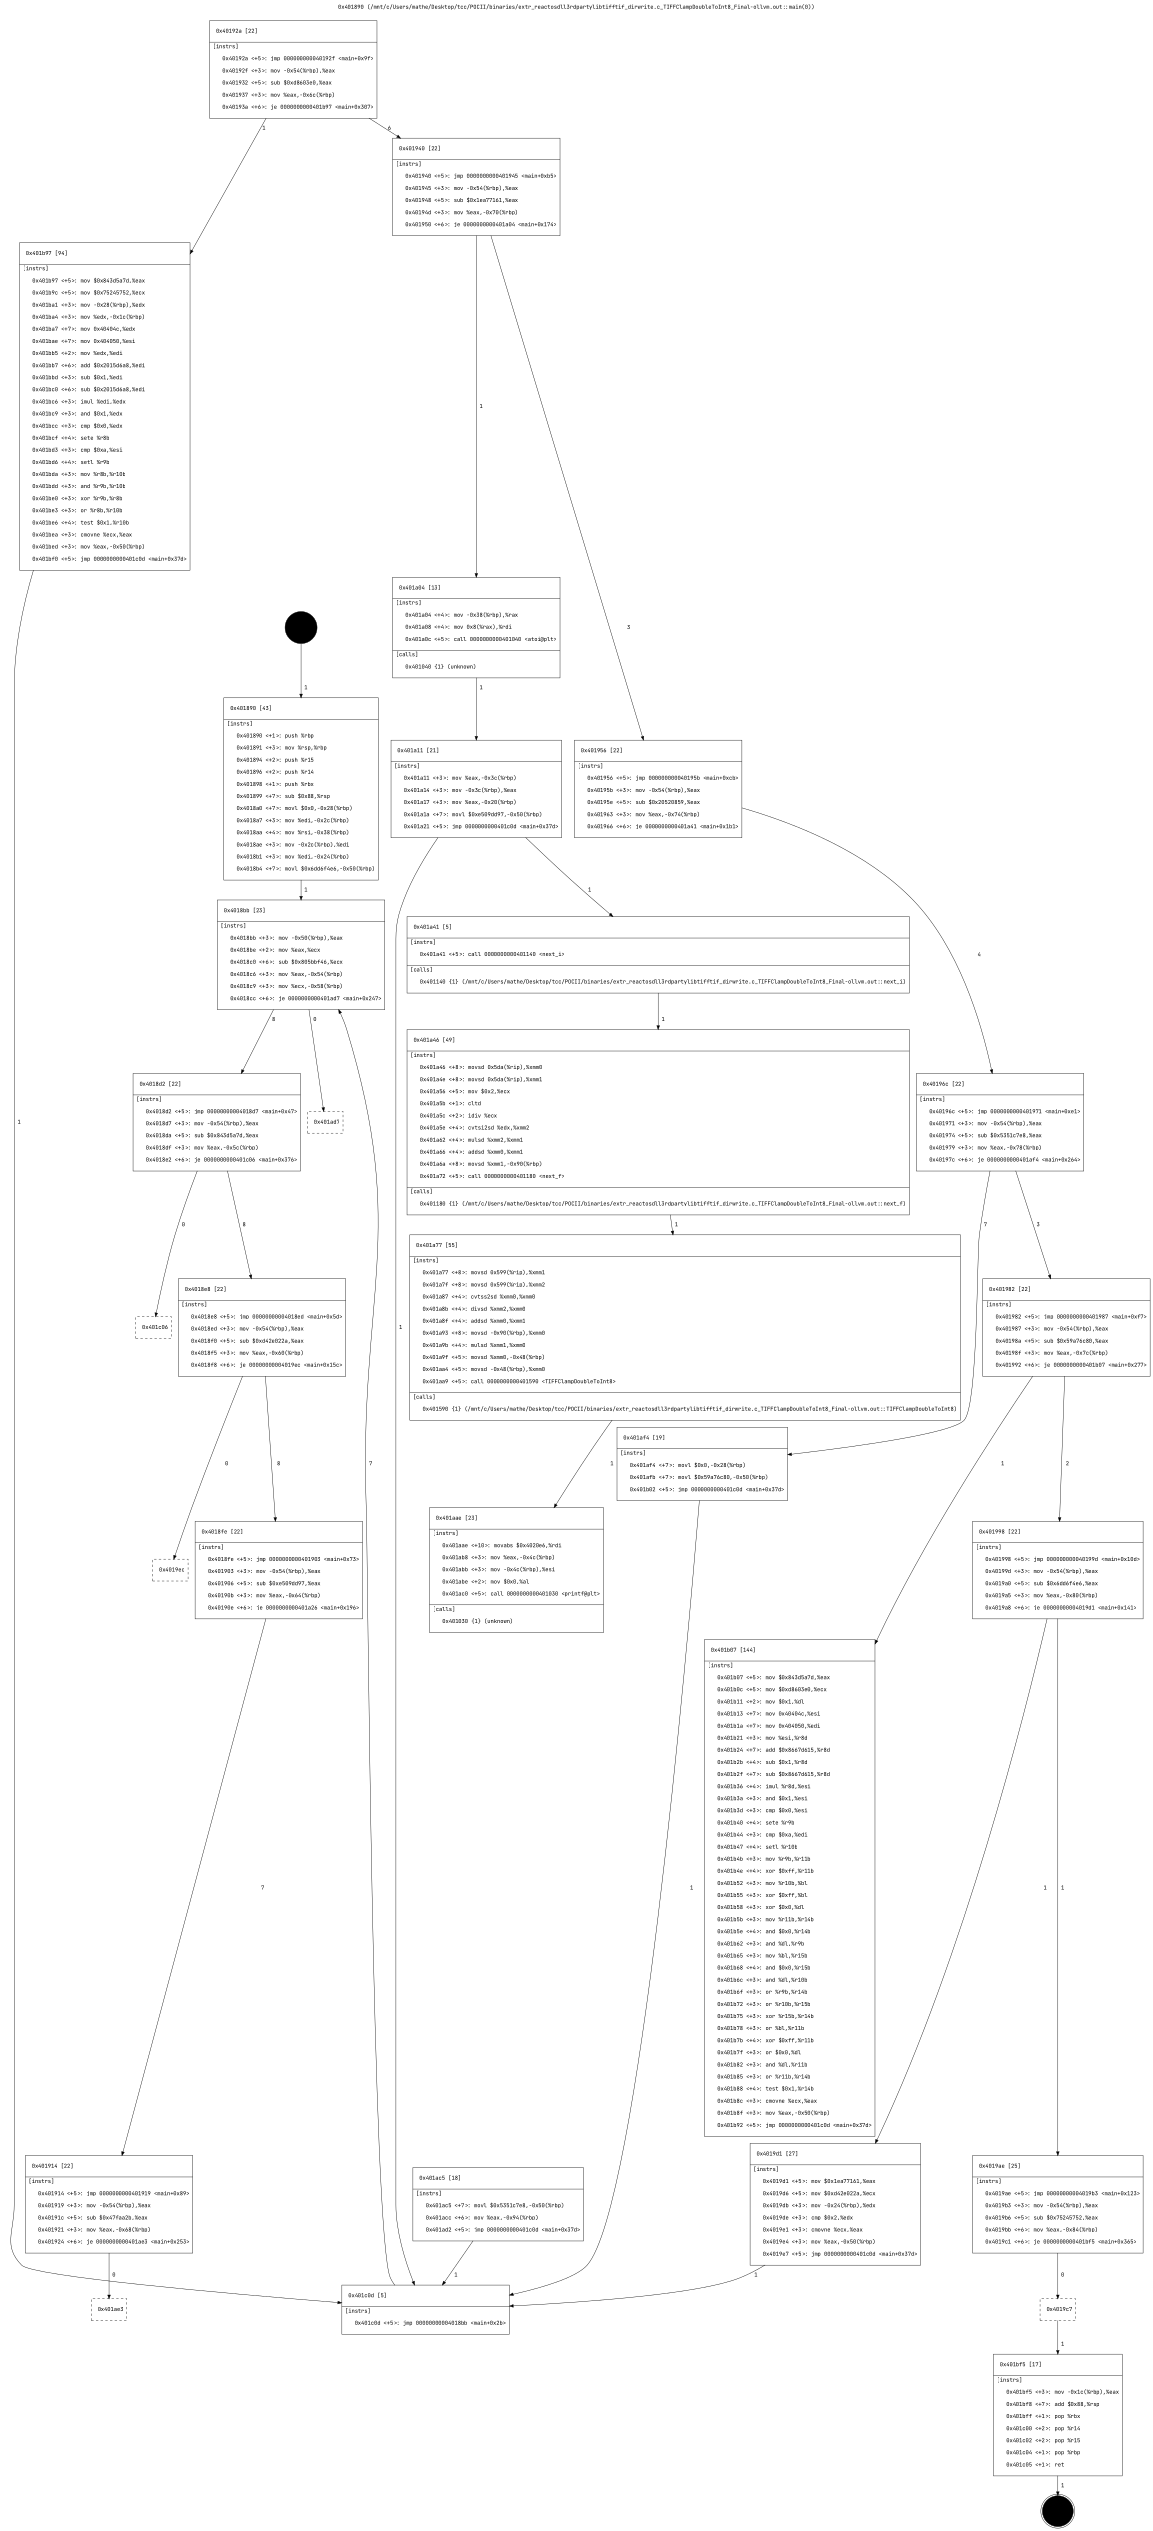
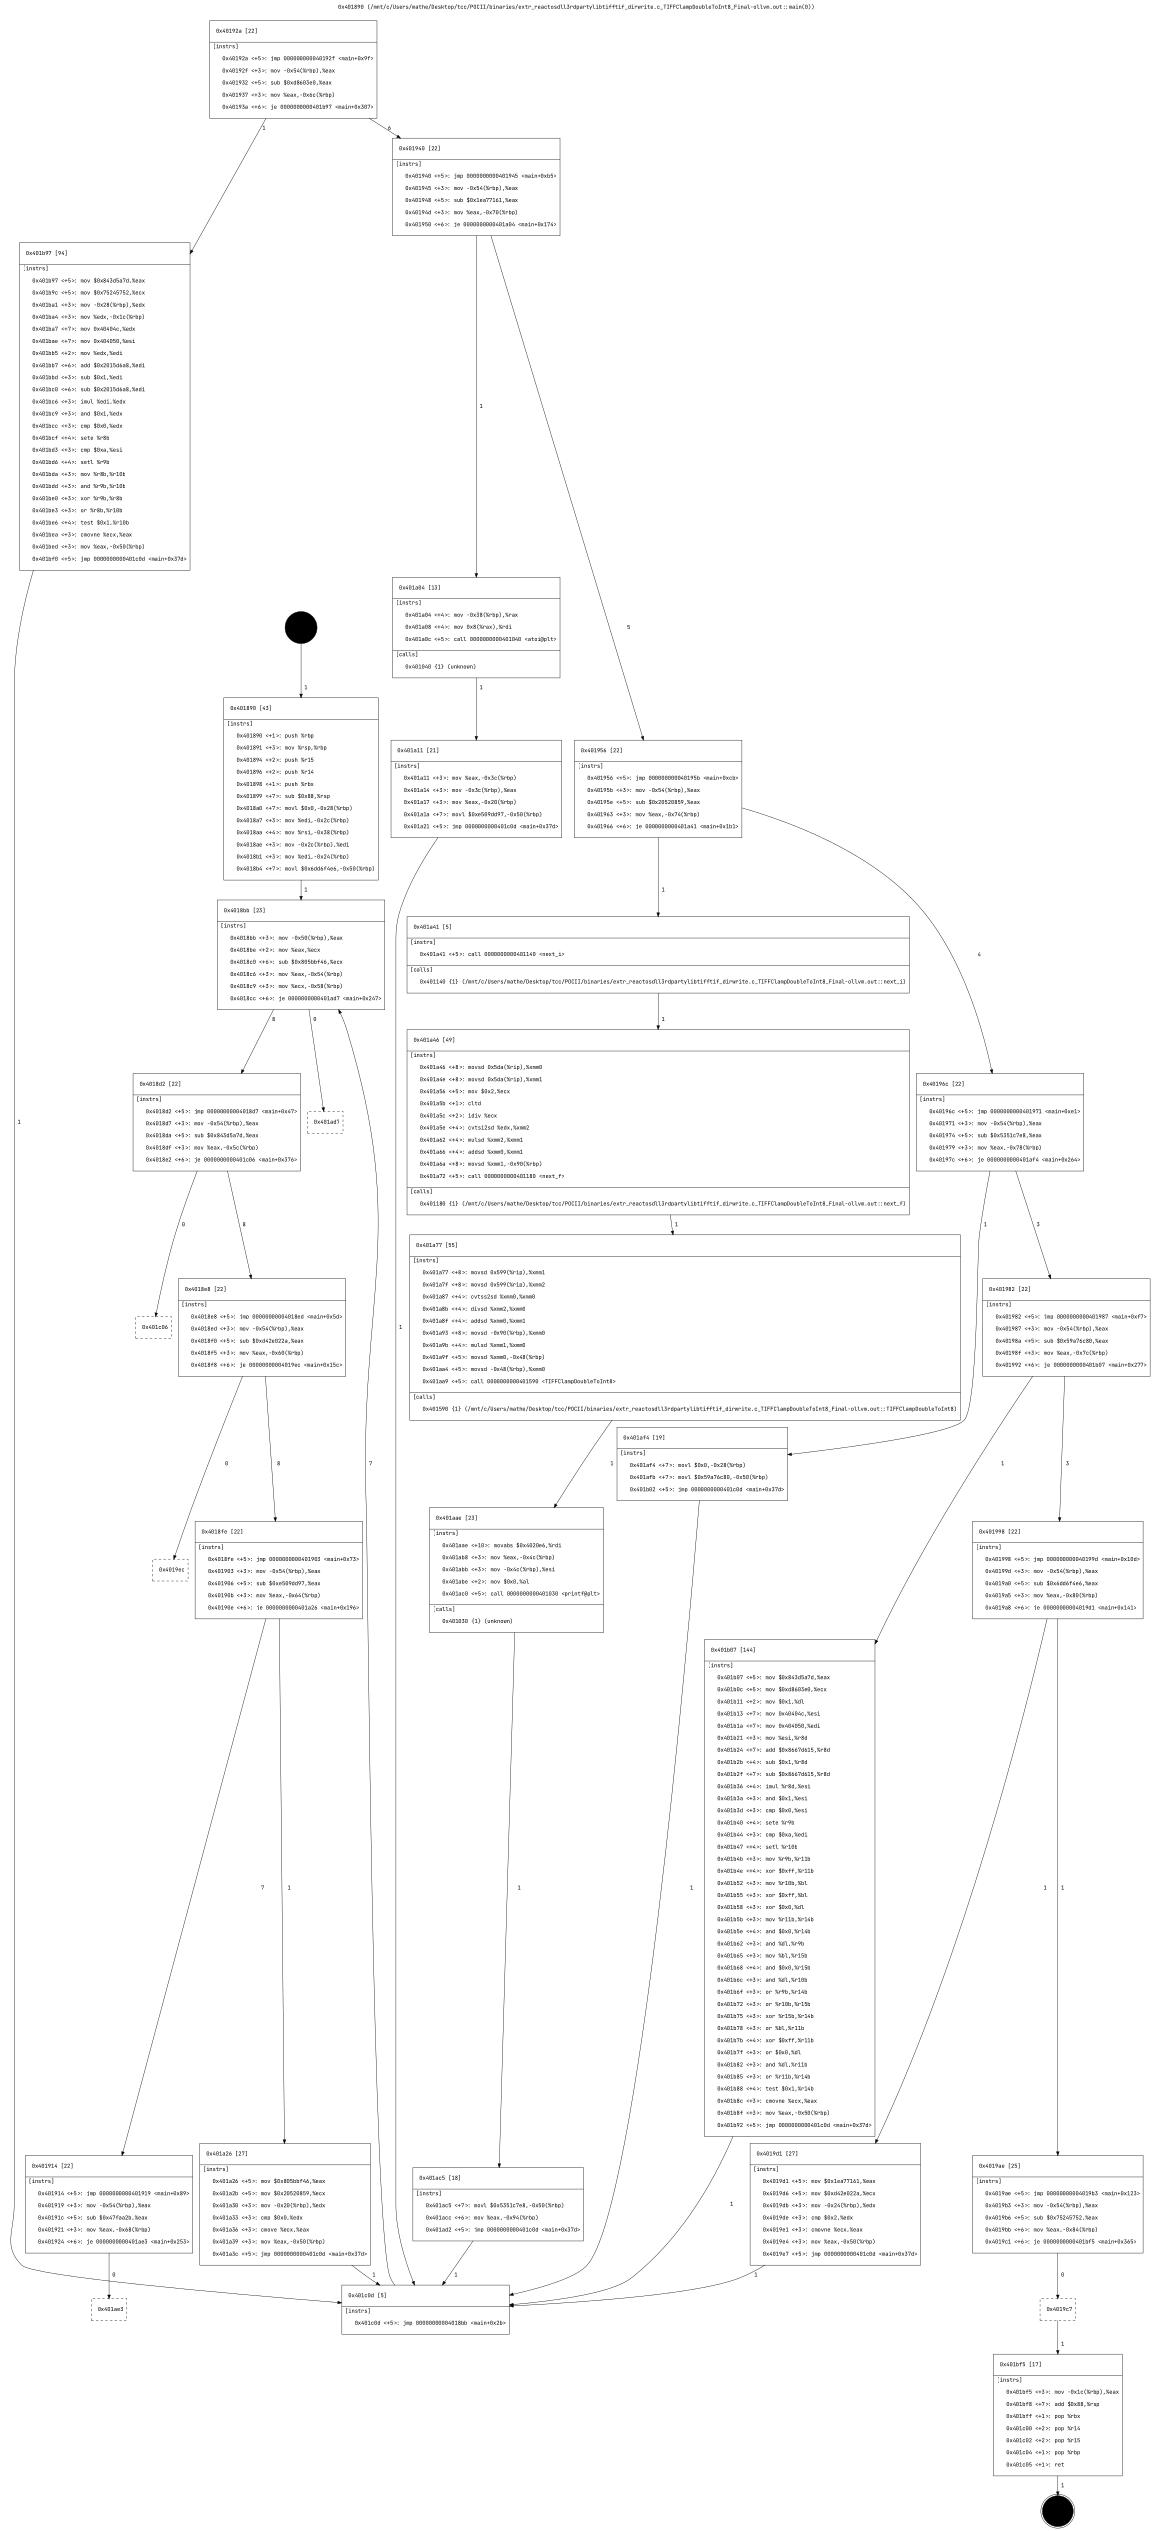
edge "0x401940 [22]" -> "0x401956 [22]": label " 3" -> " 5"
edge "0x401a11 [21]" -> "0x401a41 [5]": now "0x401956 [22]" -> "0x401a41 [5]"
edge "0x40196c [22]" -> "0x401af4 [19]": label " 7" -> " 1"
edge "0x401982 [22]" -> "0x401998 [22]": label " 2" -> " 3"
edge "0x401aae [23]" -> "0x401ac5 [18]": added, label "1"
node "0x401a26 [27]": added
edge "0x401b07 [144]" -> "0x401c0d [5]": added, label "1"
